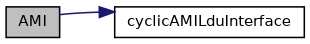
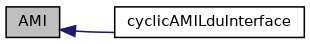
edge "AMI" -> "cyclicAMILduInterface": reversed
